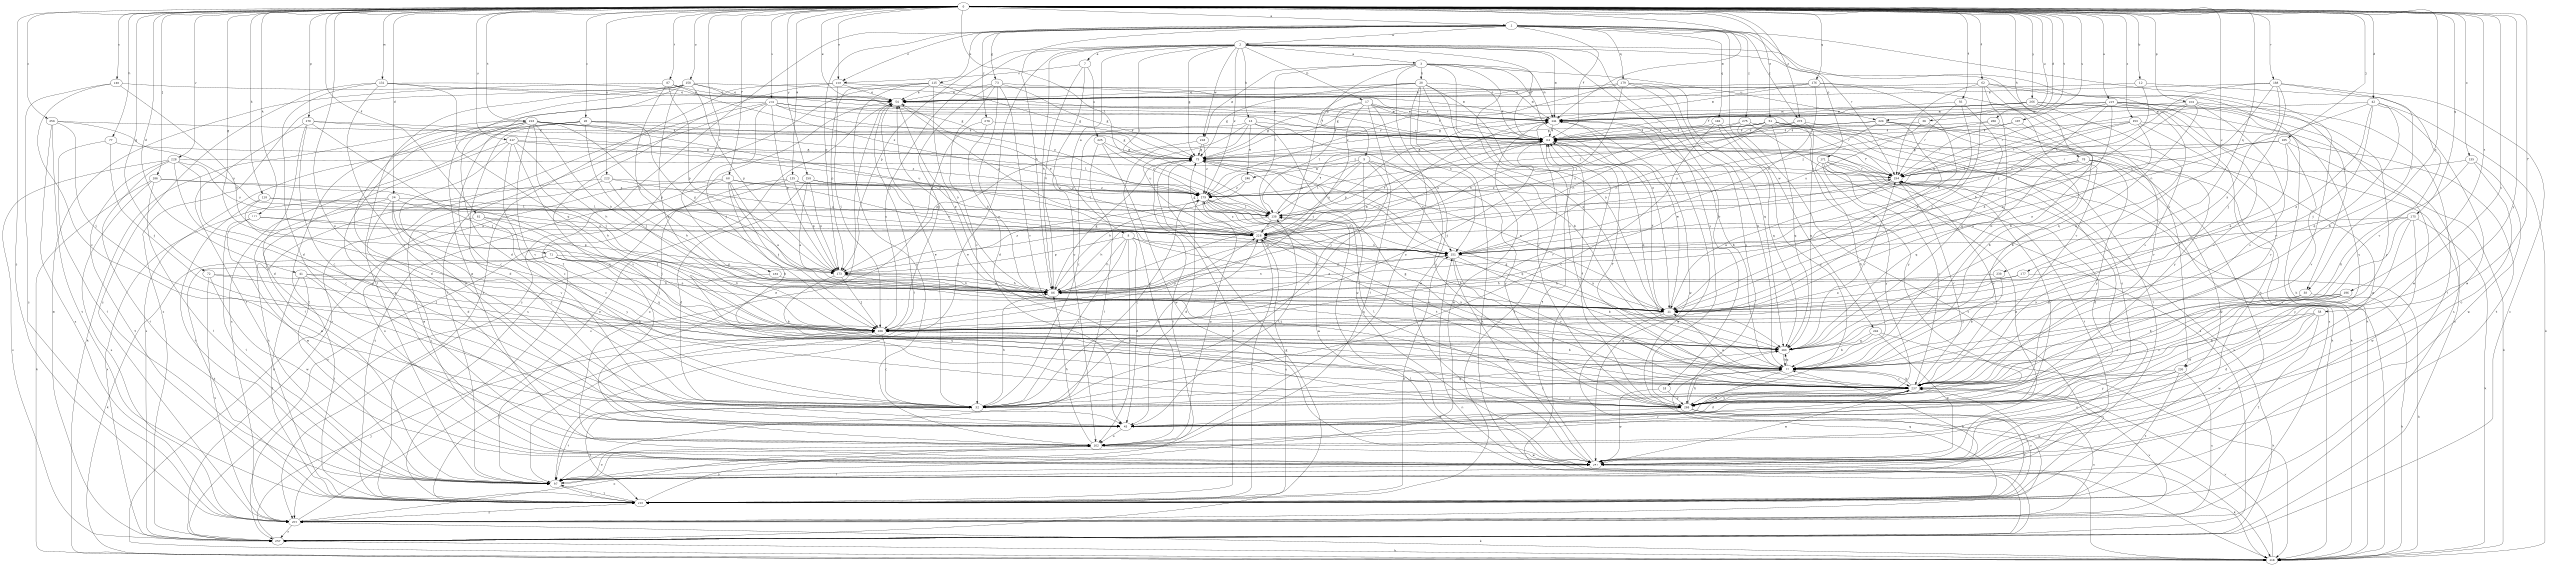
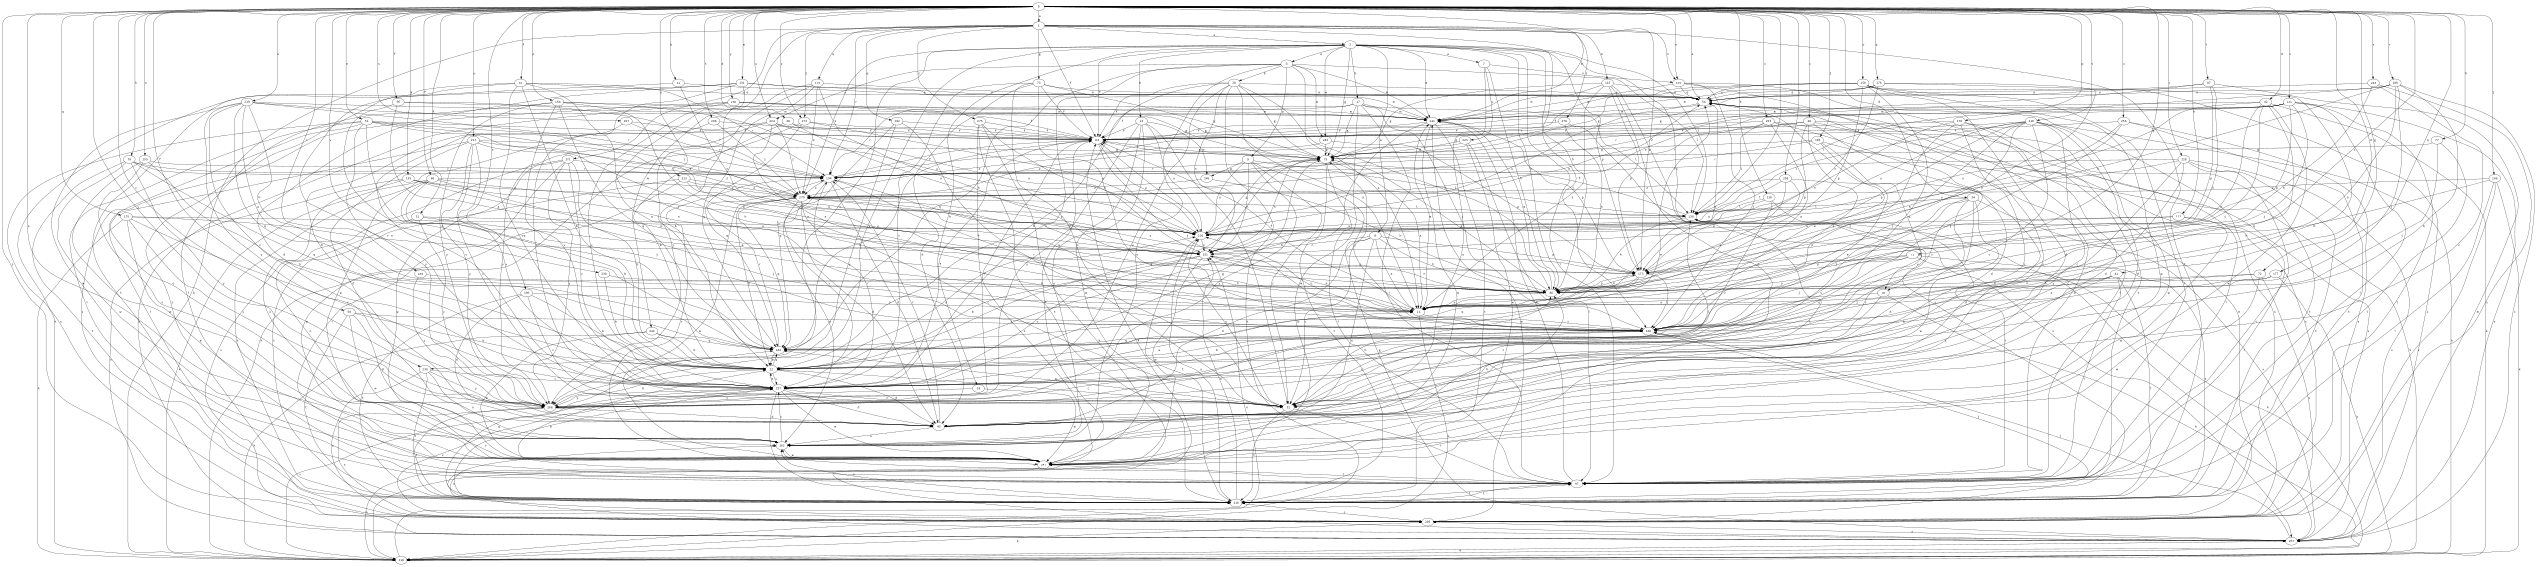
edge "217" -> "268": added, label "y"
edge "108" -> "64": reversed
edge "237" -> "226": now "237" -> "216"
edge "196" -> "216": added, label "t"
